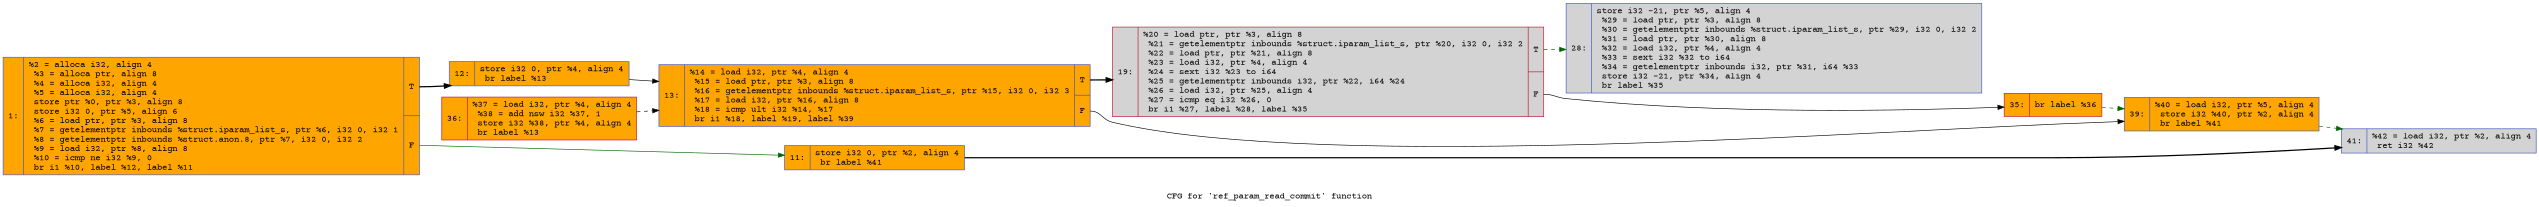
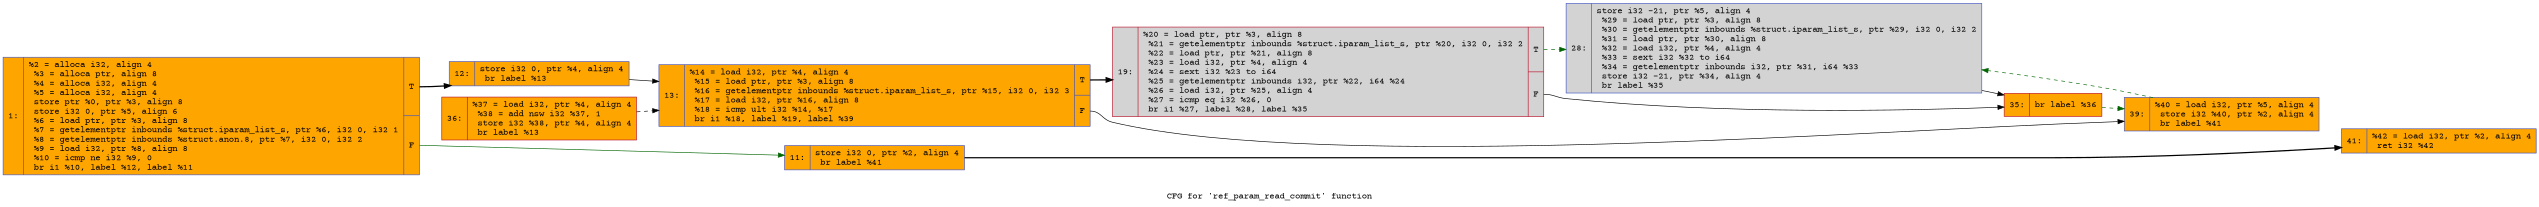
edge "28:" -> "35:": added
edge "39:" -> "41:": now "39:" -> "28:"
node "41:": fillcolor lightgrey -> orange
